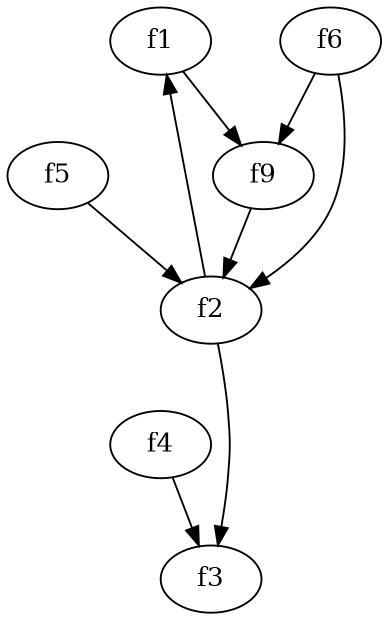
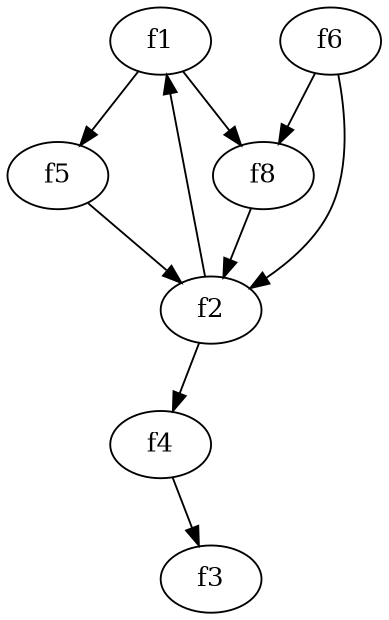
edge "f1" -> "f5": added
node "f9": label "f9" -> "f8"
edge "f2" -> "f3": now "f2" -> "f4"
